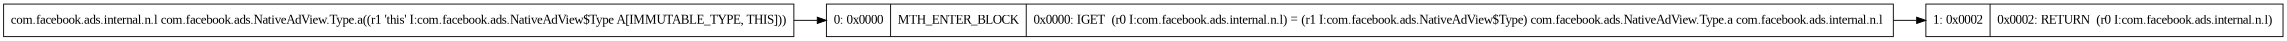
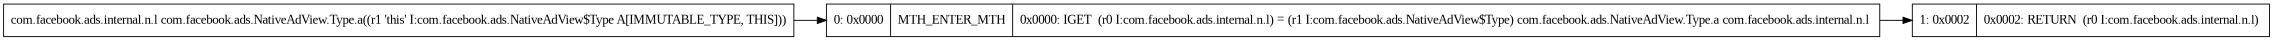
node "0: 0x0000": text "MTH_ENTER_BLOCK" -> "MTH_ENTER_MTH"
